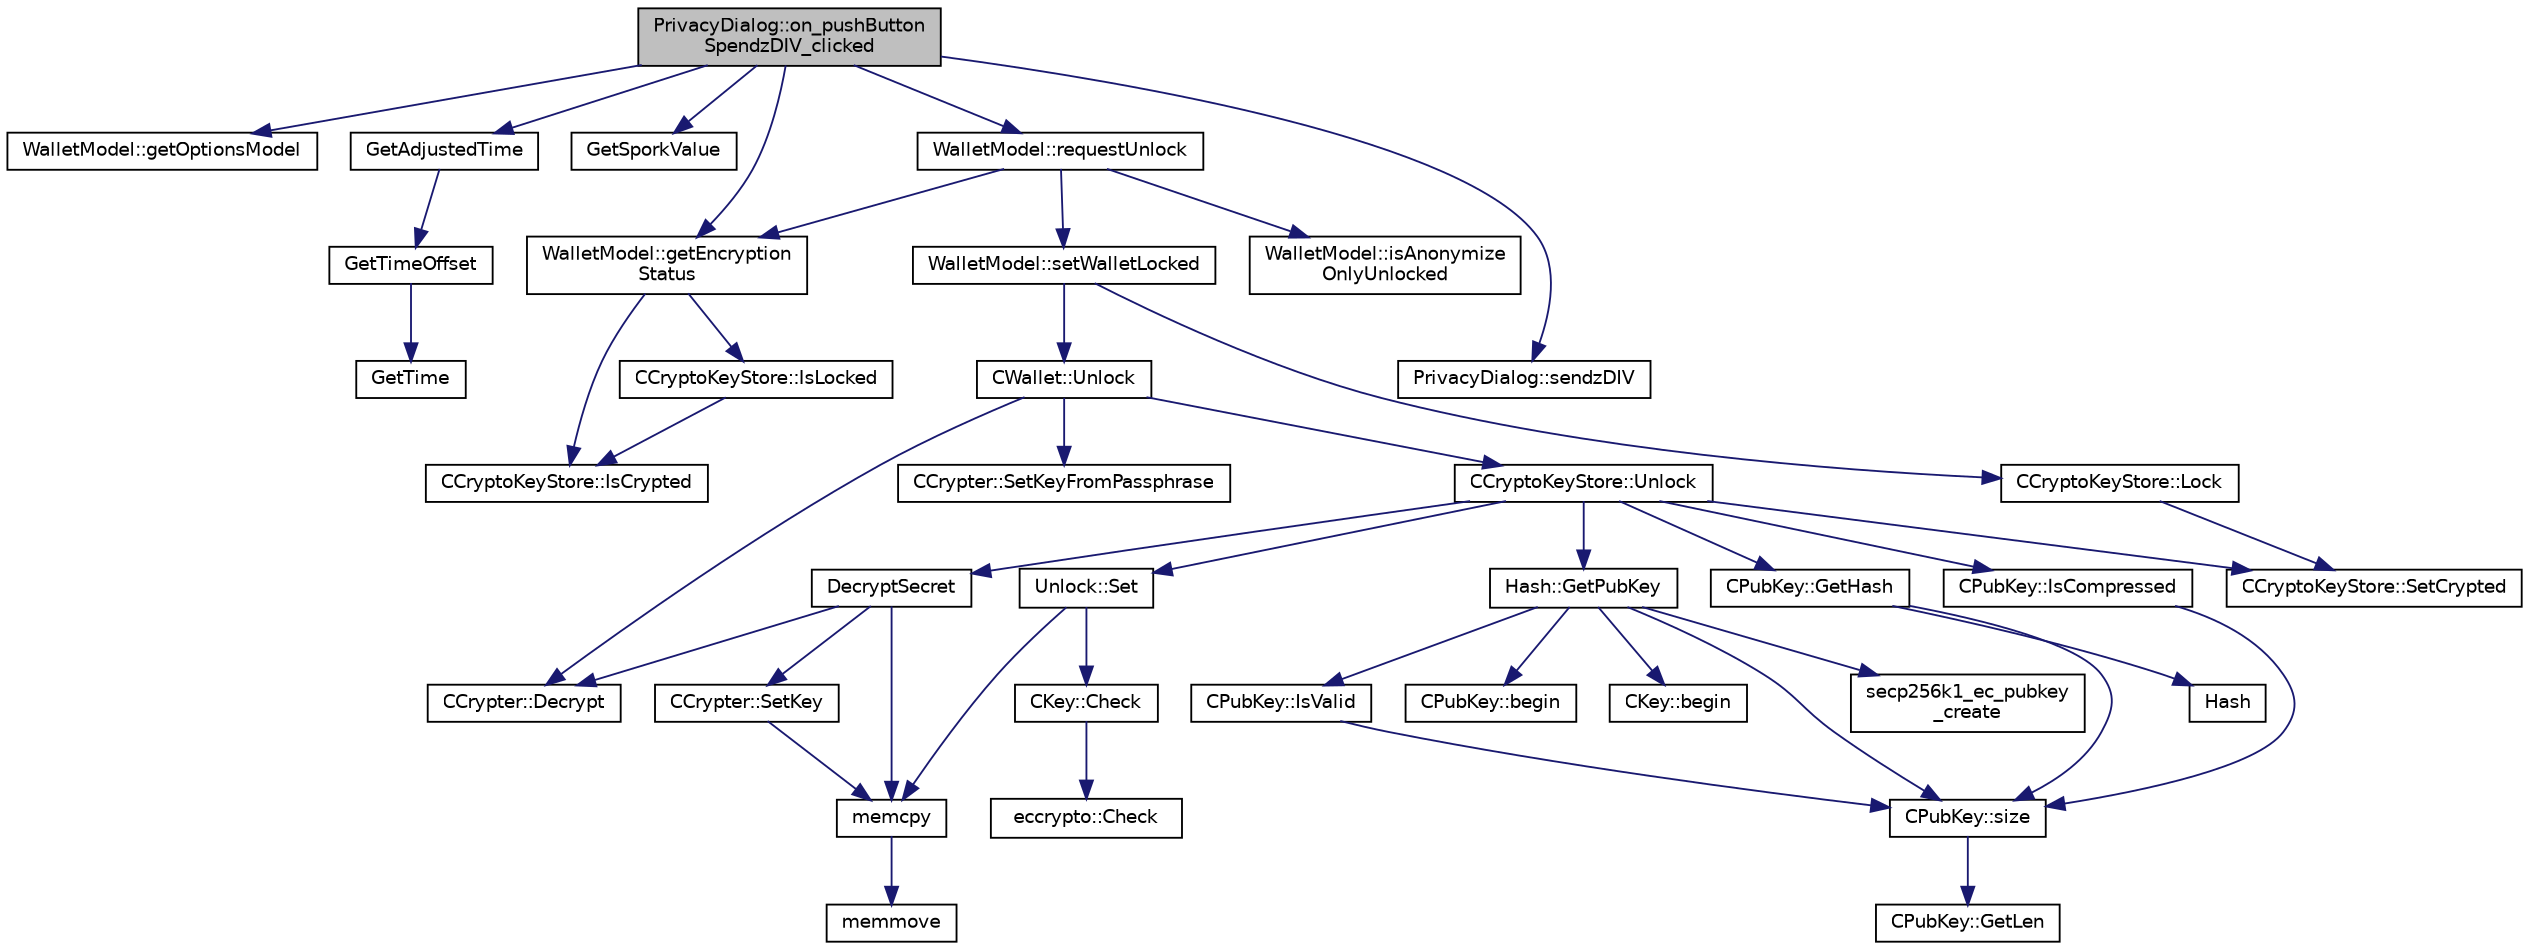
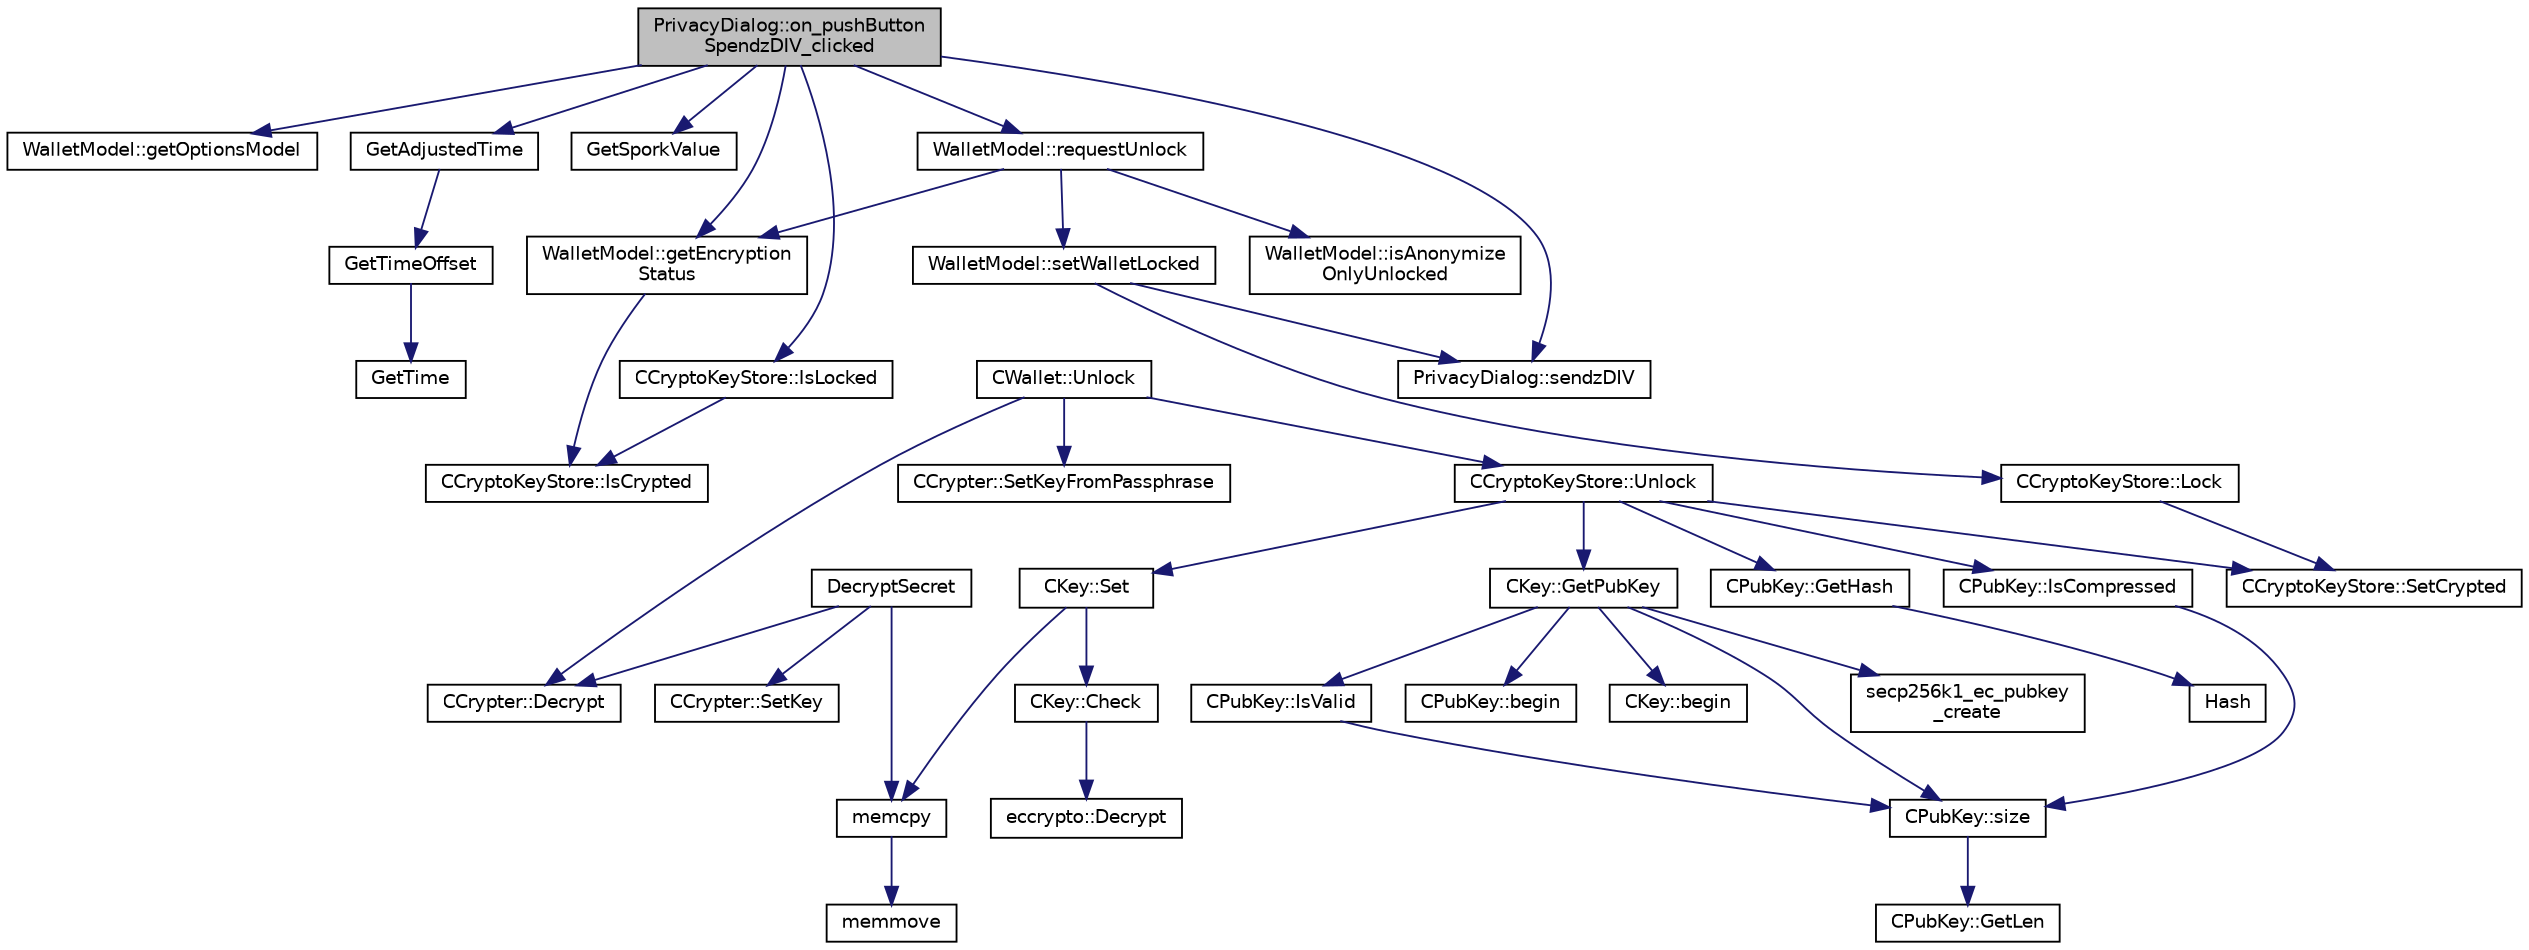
edge "WalletModel::setWalletLocked" -> "CWallet::Unlock": now "WalletModel::setWalletLocked" -> "PrivacyDialog::sendzDIV"
edge "WalletModel::getEncryption Status" -> "CCryptoKeyStore::IsLocked": now "PrivacyDialog::on_pushButton SpendzDIV_clicked" -> "CCryptoKeyStore::IsLocked"
edge "CCryptoKeyStore::Unlock" -> "DecryptSecret": removed
node "Unlock::Set": label "Unlock::Set" -> "CKey::Set"
node "Hash::GetPubKey": label "Hash::GetPubKey" -> "CKey::GetPubKey"
edge "CPubKey::GetHash" -> "CPubKey::size": removed
edge "CCrypter::SetKey" -> "memcpy": removed
node "eccrypto::Check": label "eccrypto::Check" -> "eccrypto::Decrypt"
